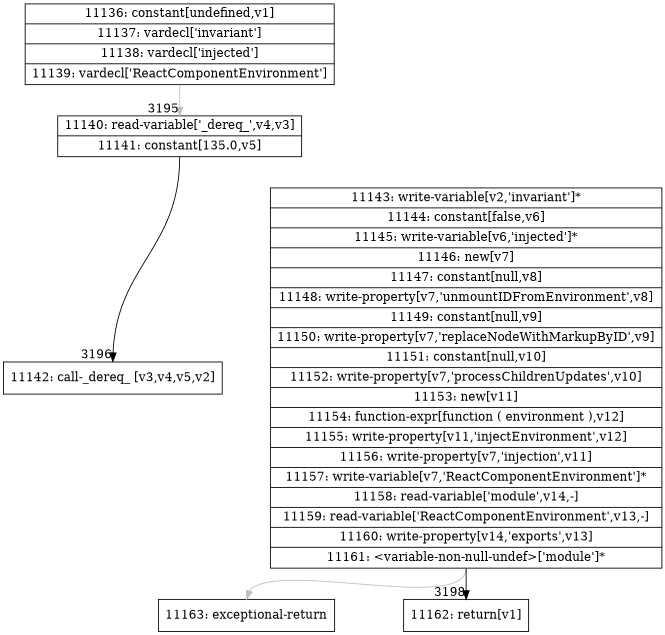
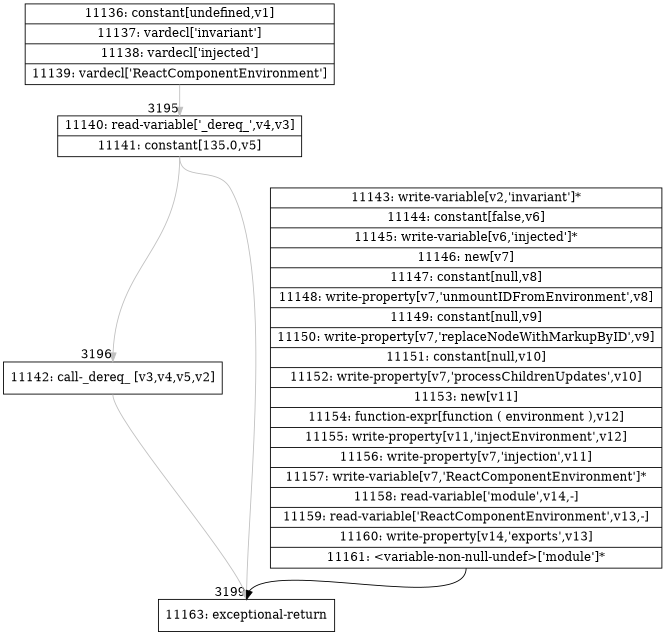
edge "11140: read-variable['_dereq_',v4,v3]" -> "11142: call-_dereq_ [v3,v4,v5,v2]": color black -> gray
edge "11140: read-variable['_dereq_',v4,v3]" -> "11163: exceptional-return": added
edge "11142: call-_dereq_ [v3,v4,v5,v2]" -> "11163: exceptional-return": added
edge "11143: write-variable[v2,'invariant']*" -> "11163: exceptional-return": color gray -> black
node "11162: return[v1]": removed
